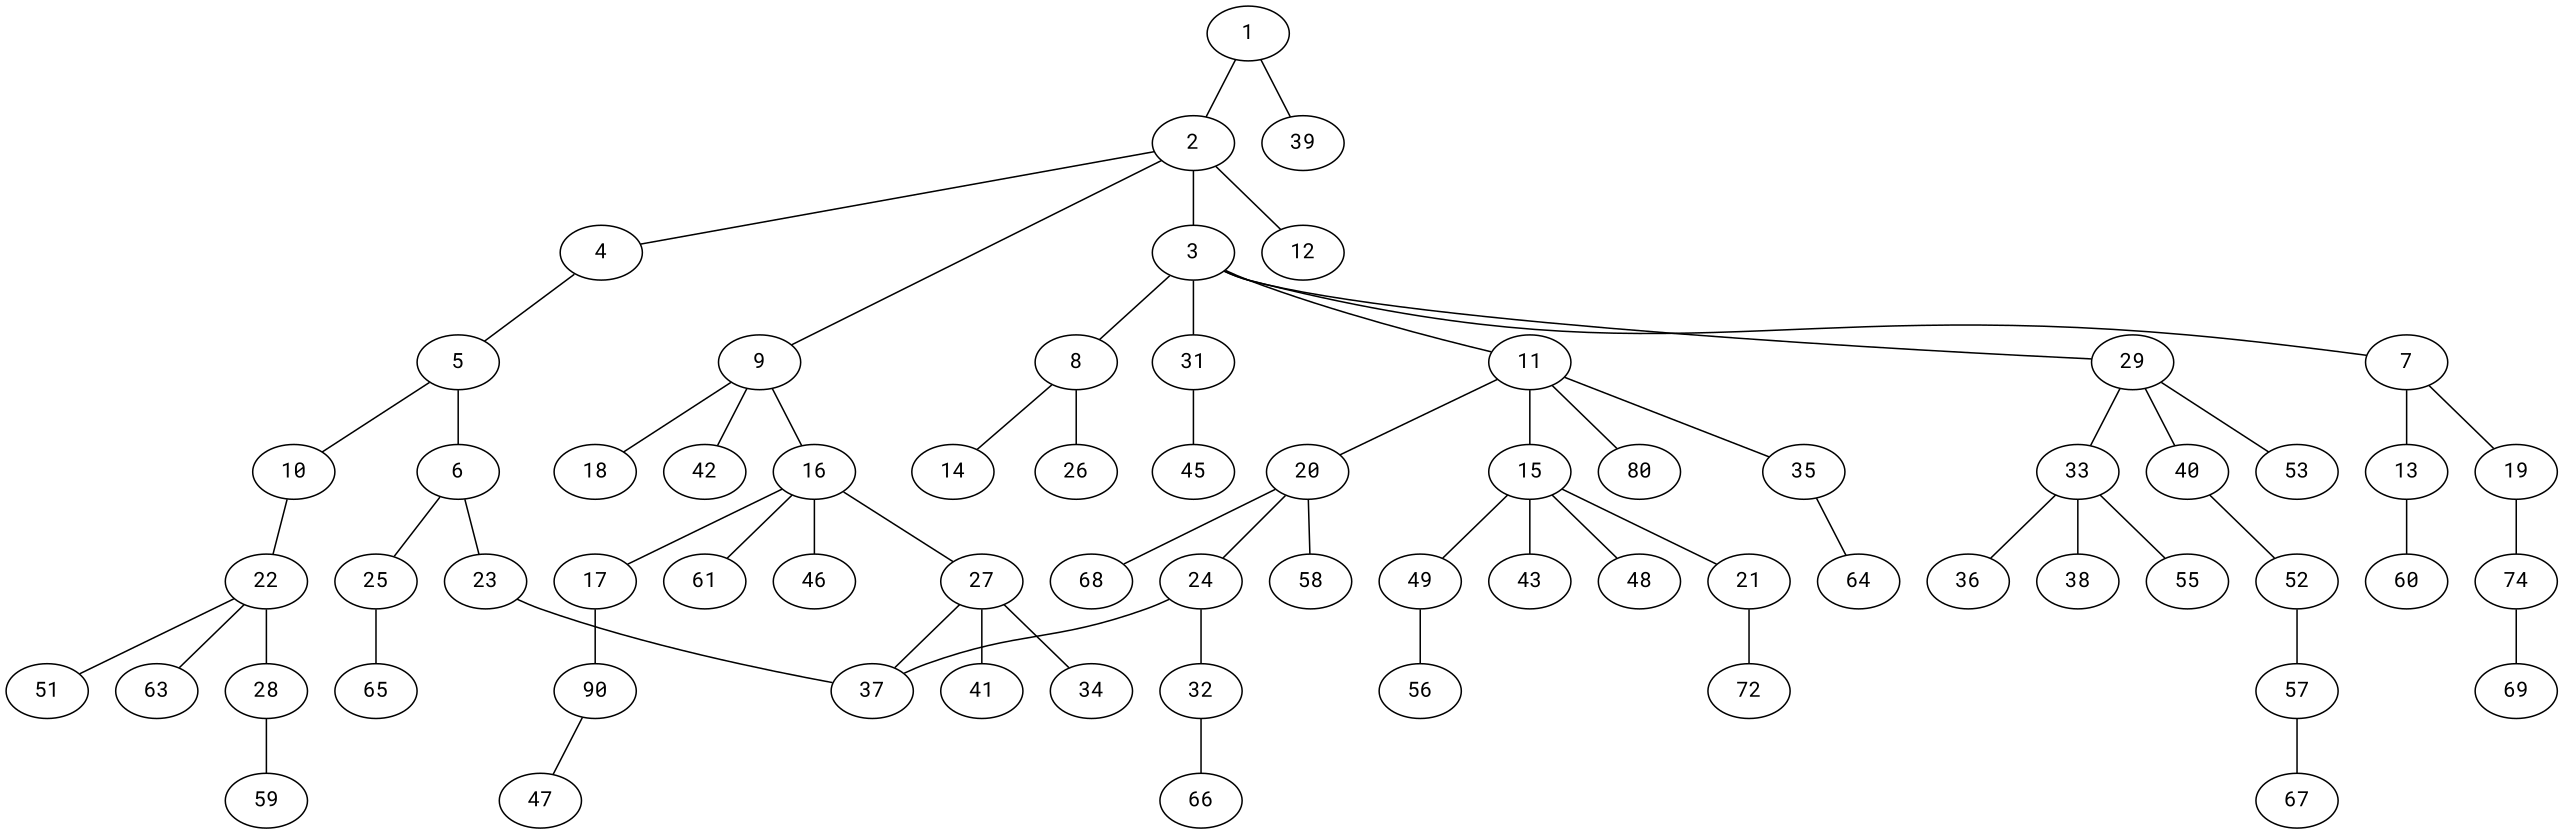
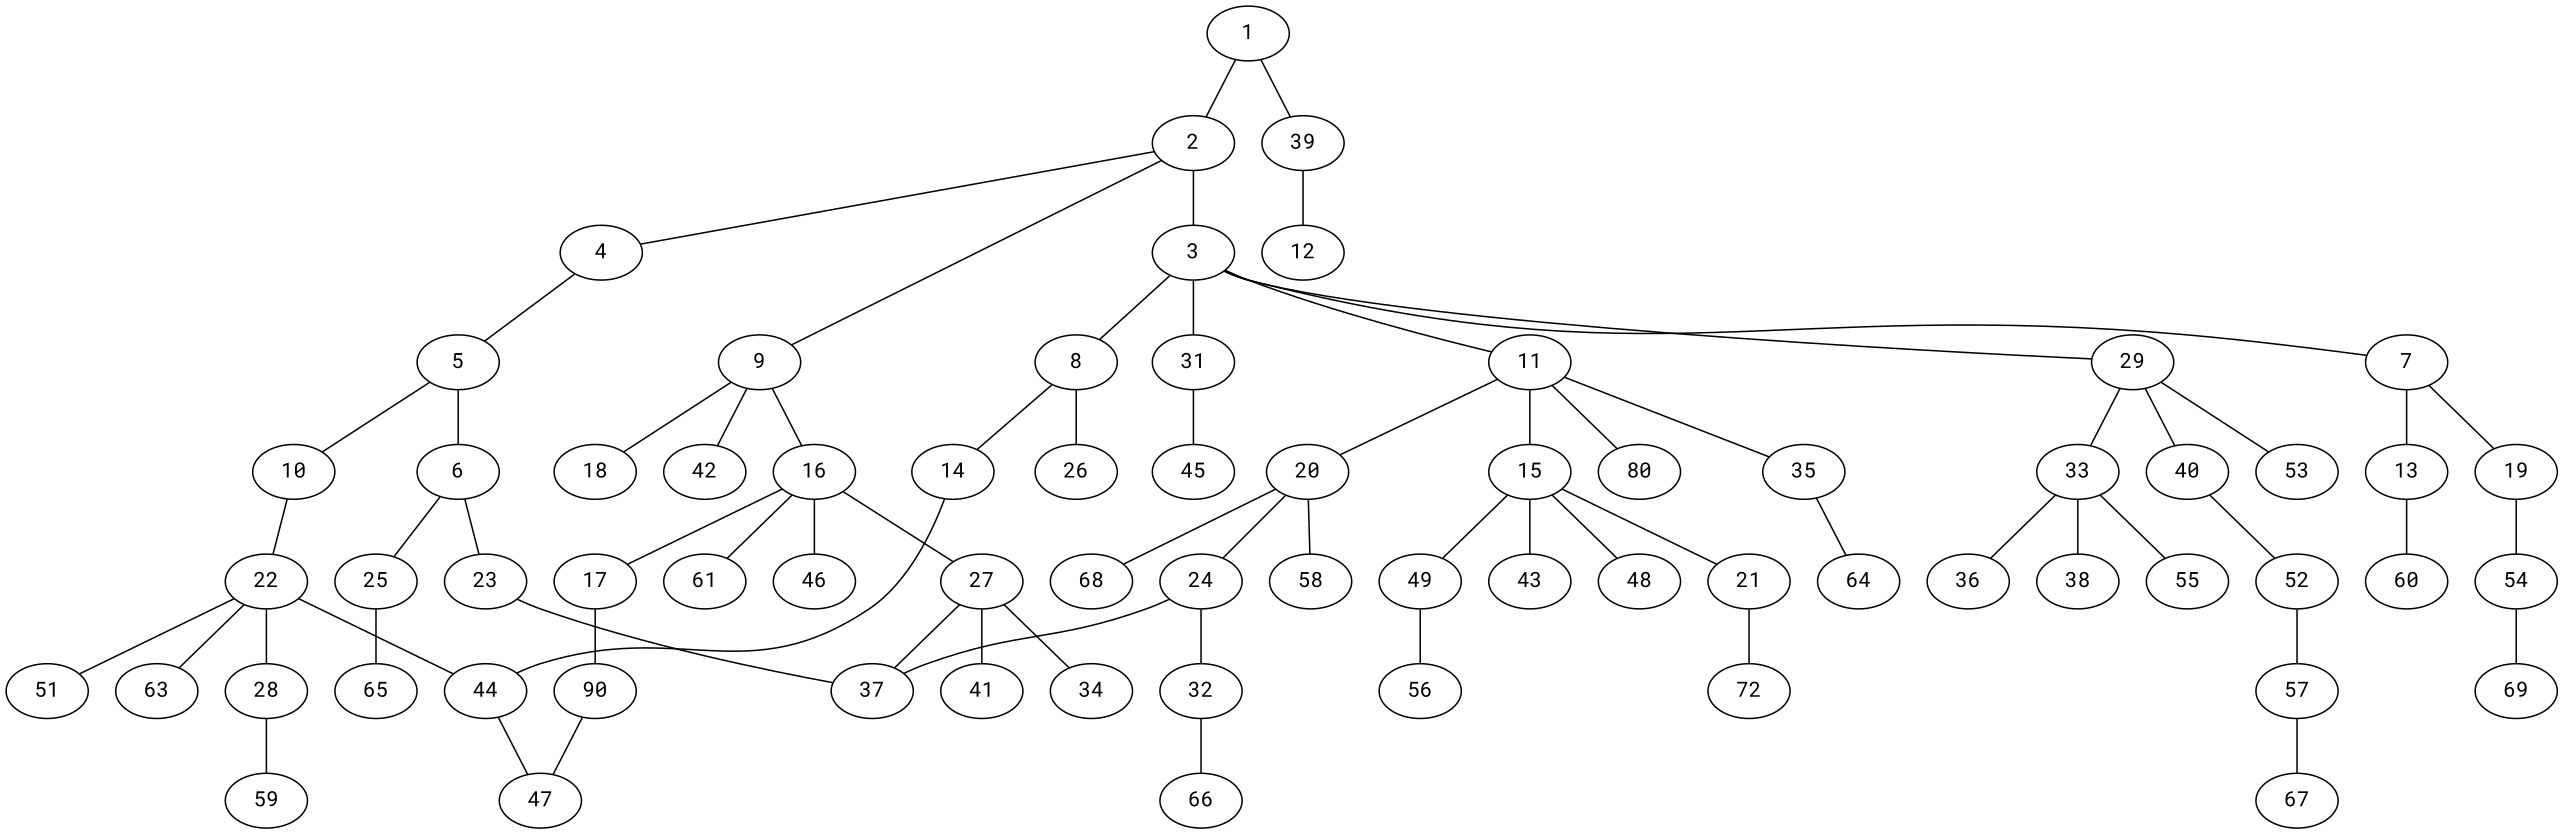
edge "2" -- "12": now "39" -- "12"
node "74": label "74" -> "54"
node "44": added
